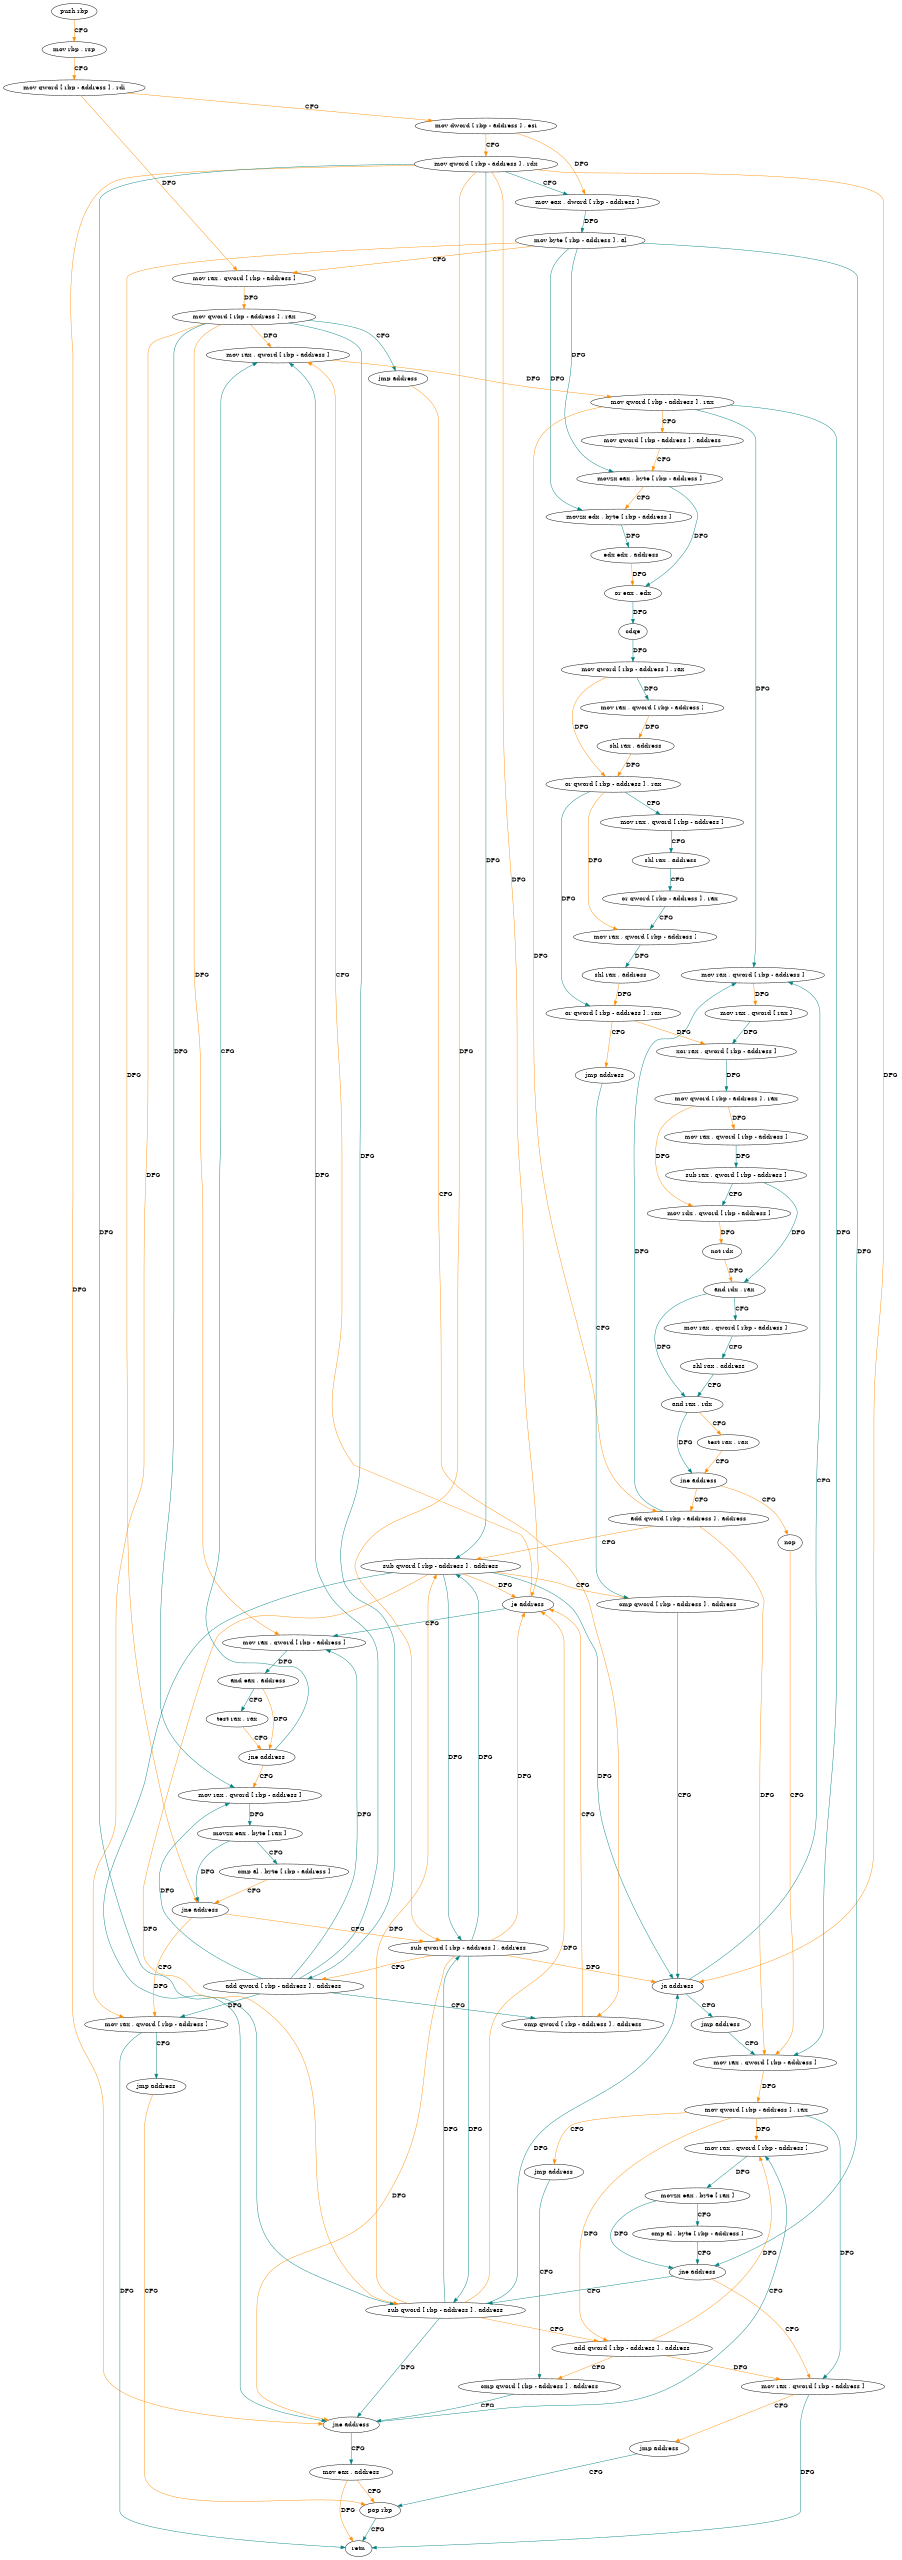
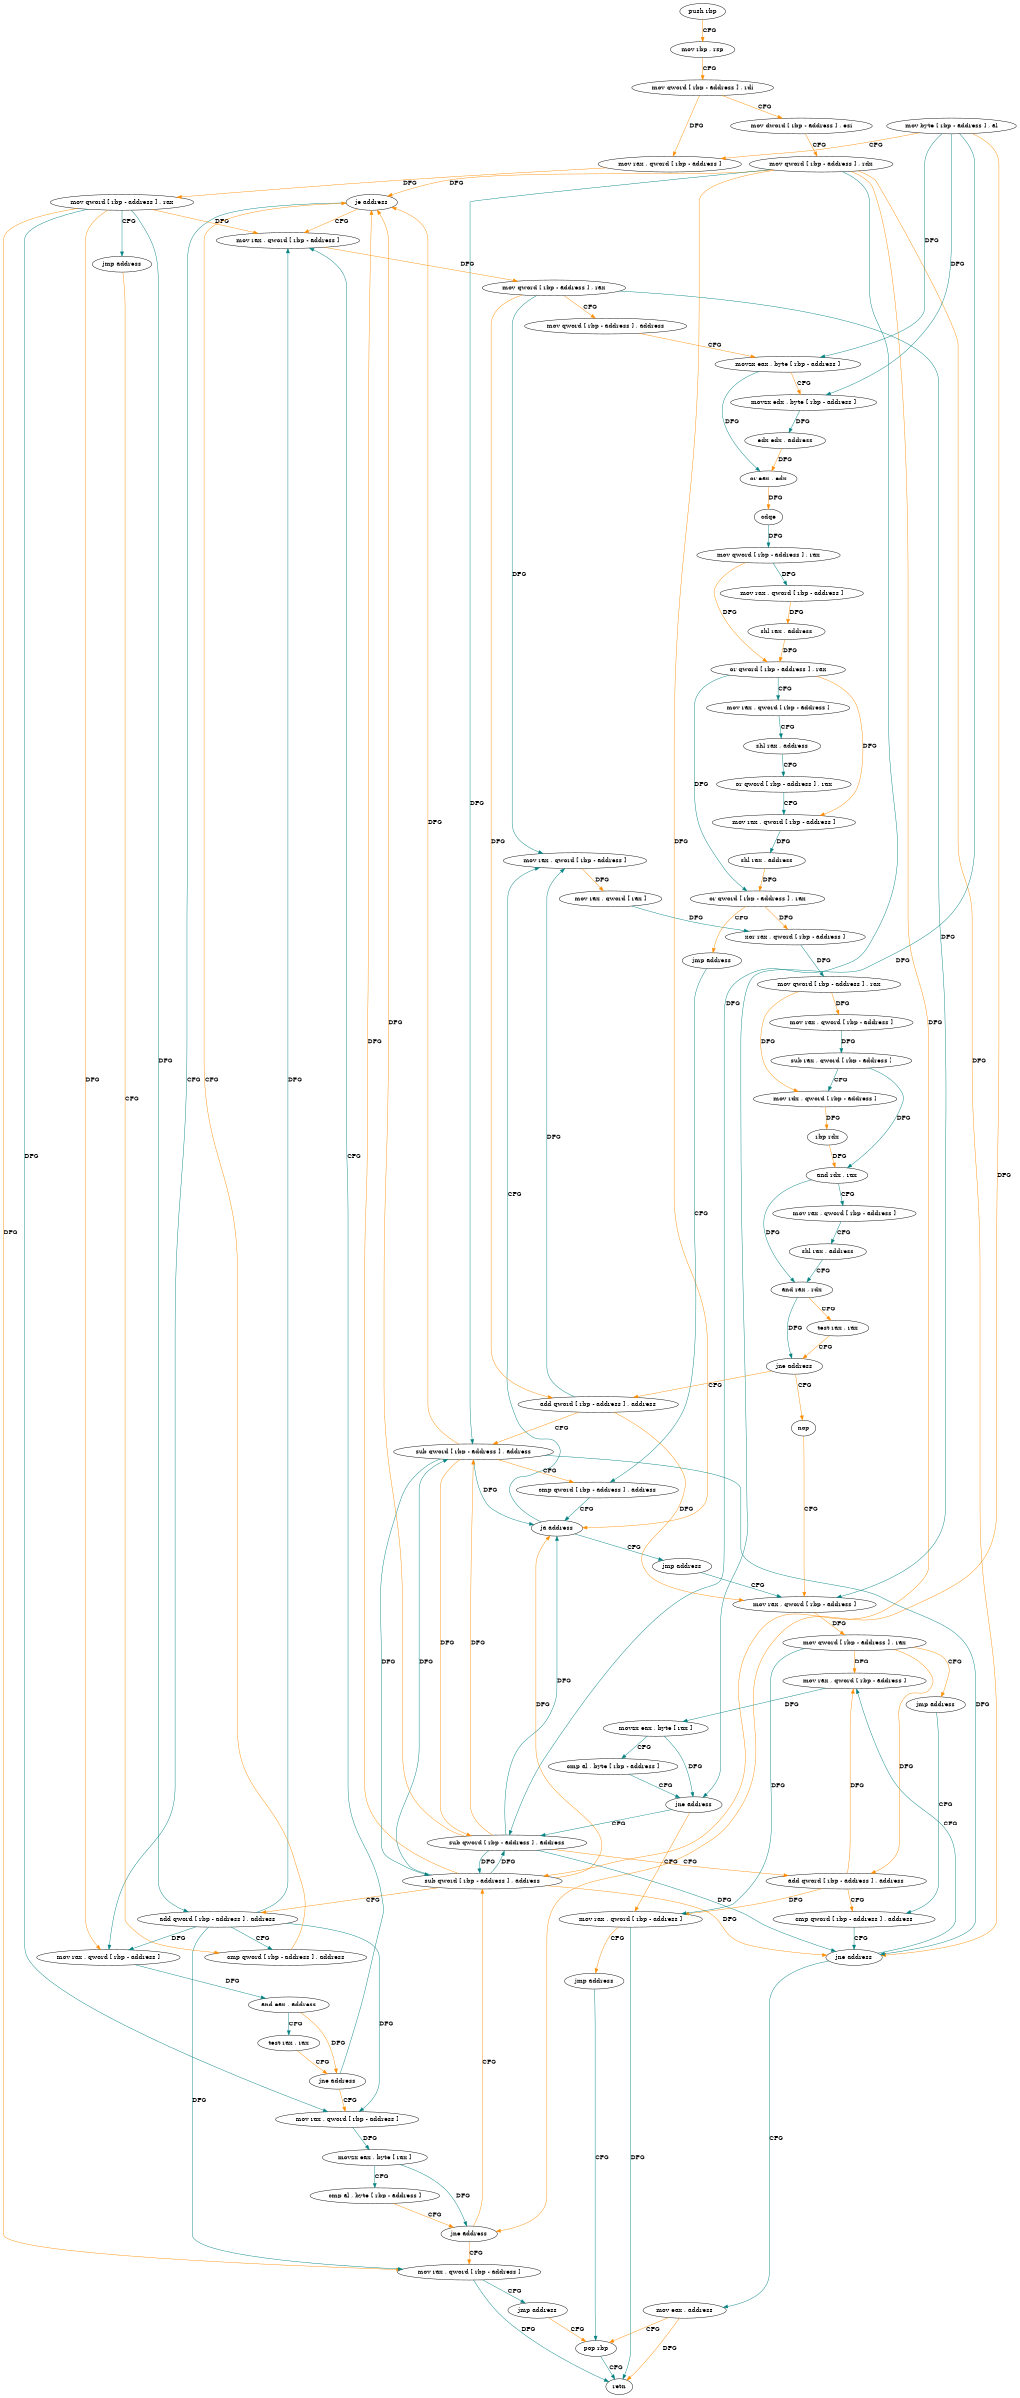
node "mov eax , dword [ rbp - address ]": removed
edge "or eax , edx" -> "cdqe": color teal -> darkorange
node "not rdx": label "not rdx" -> "rbp rdx"
